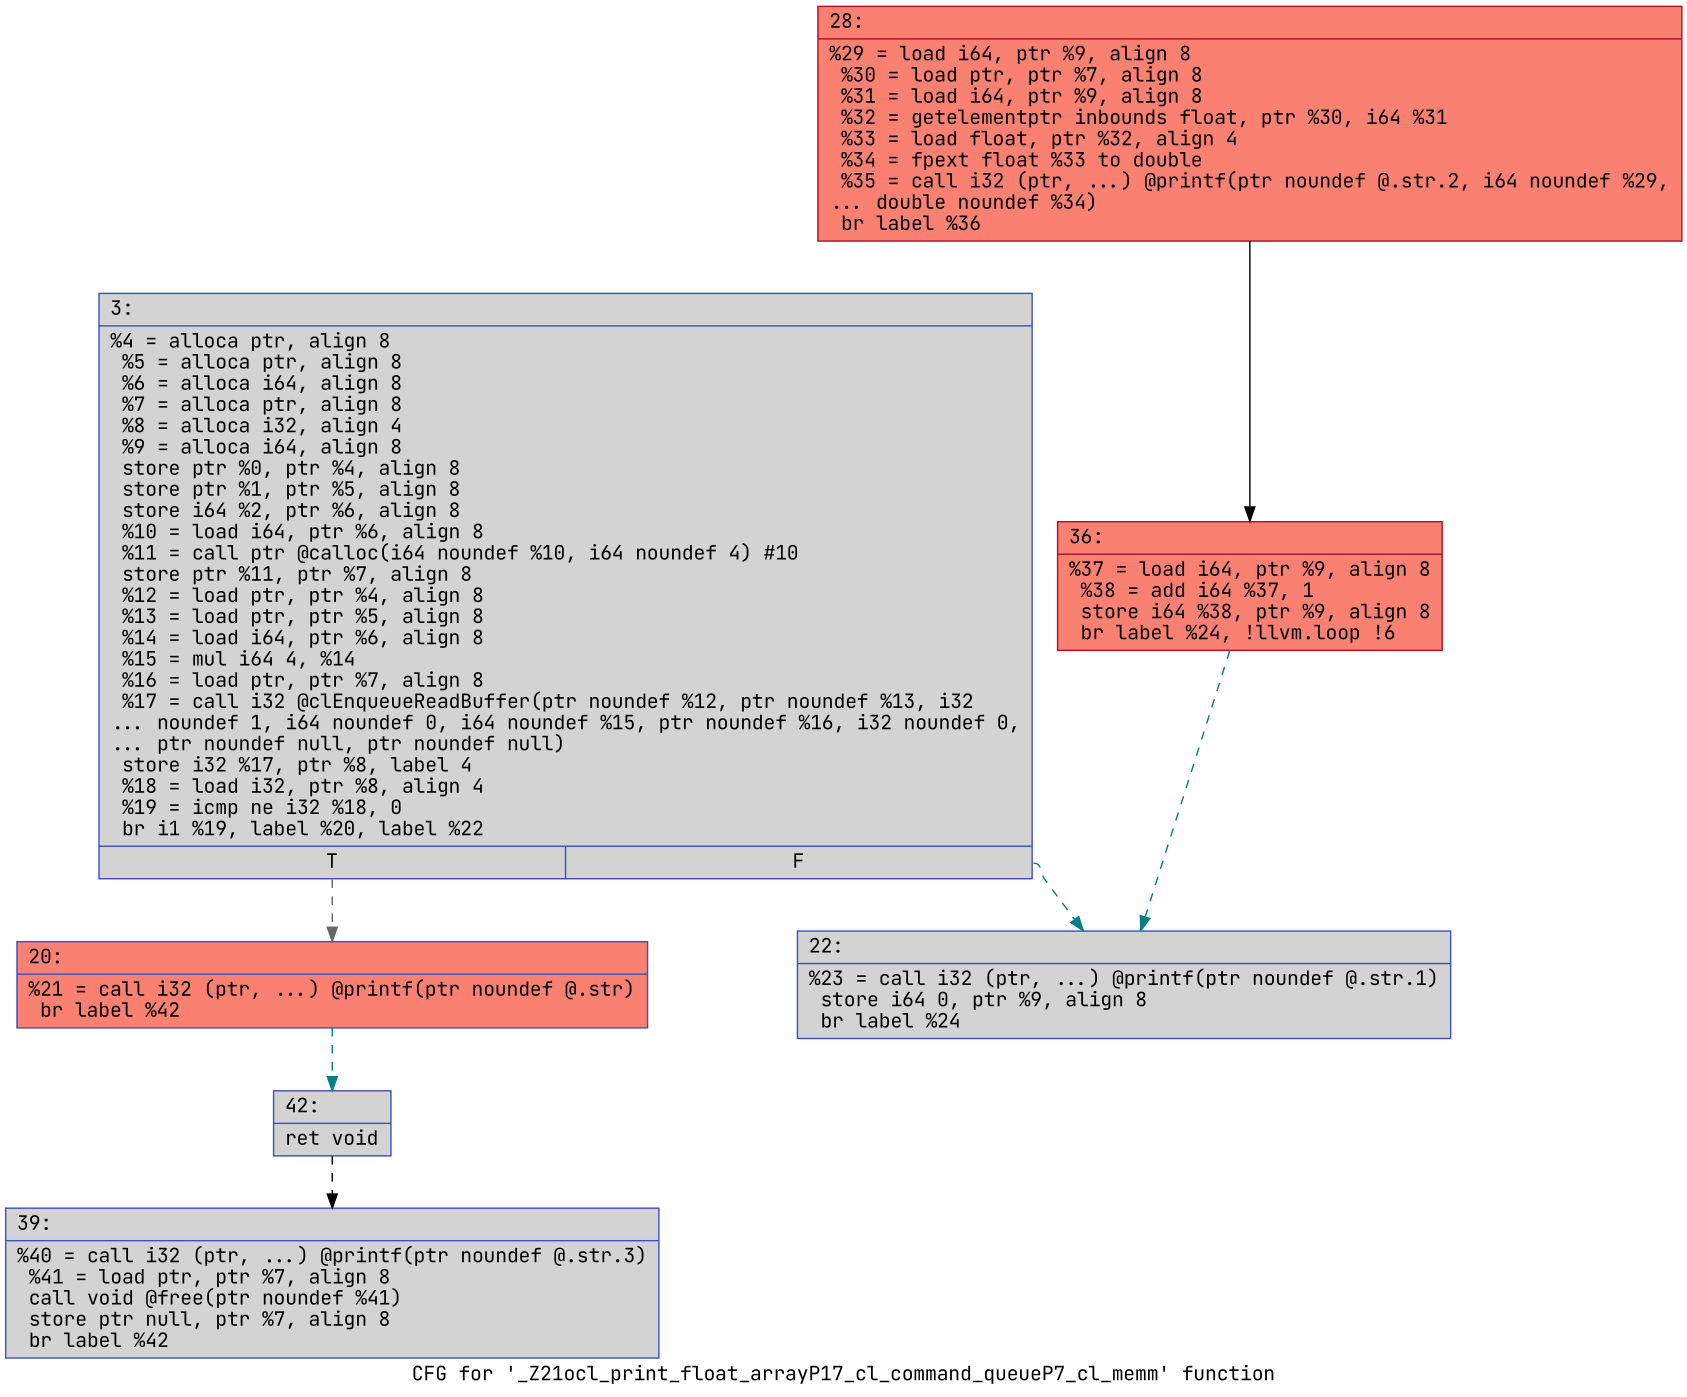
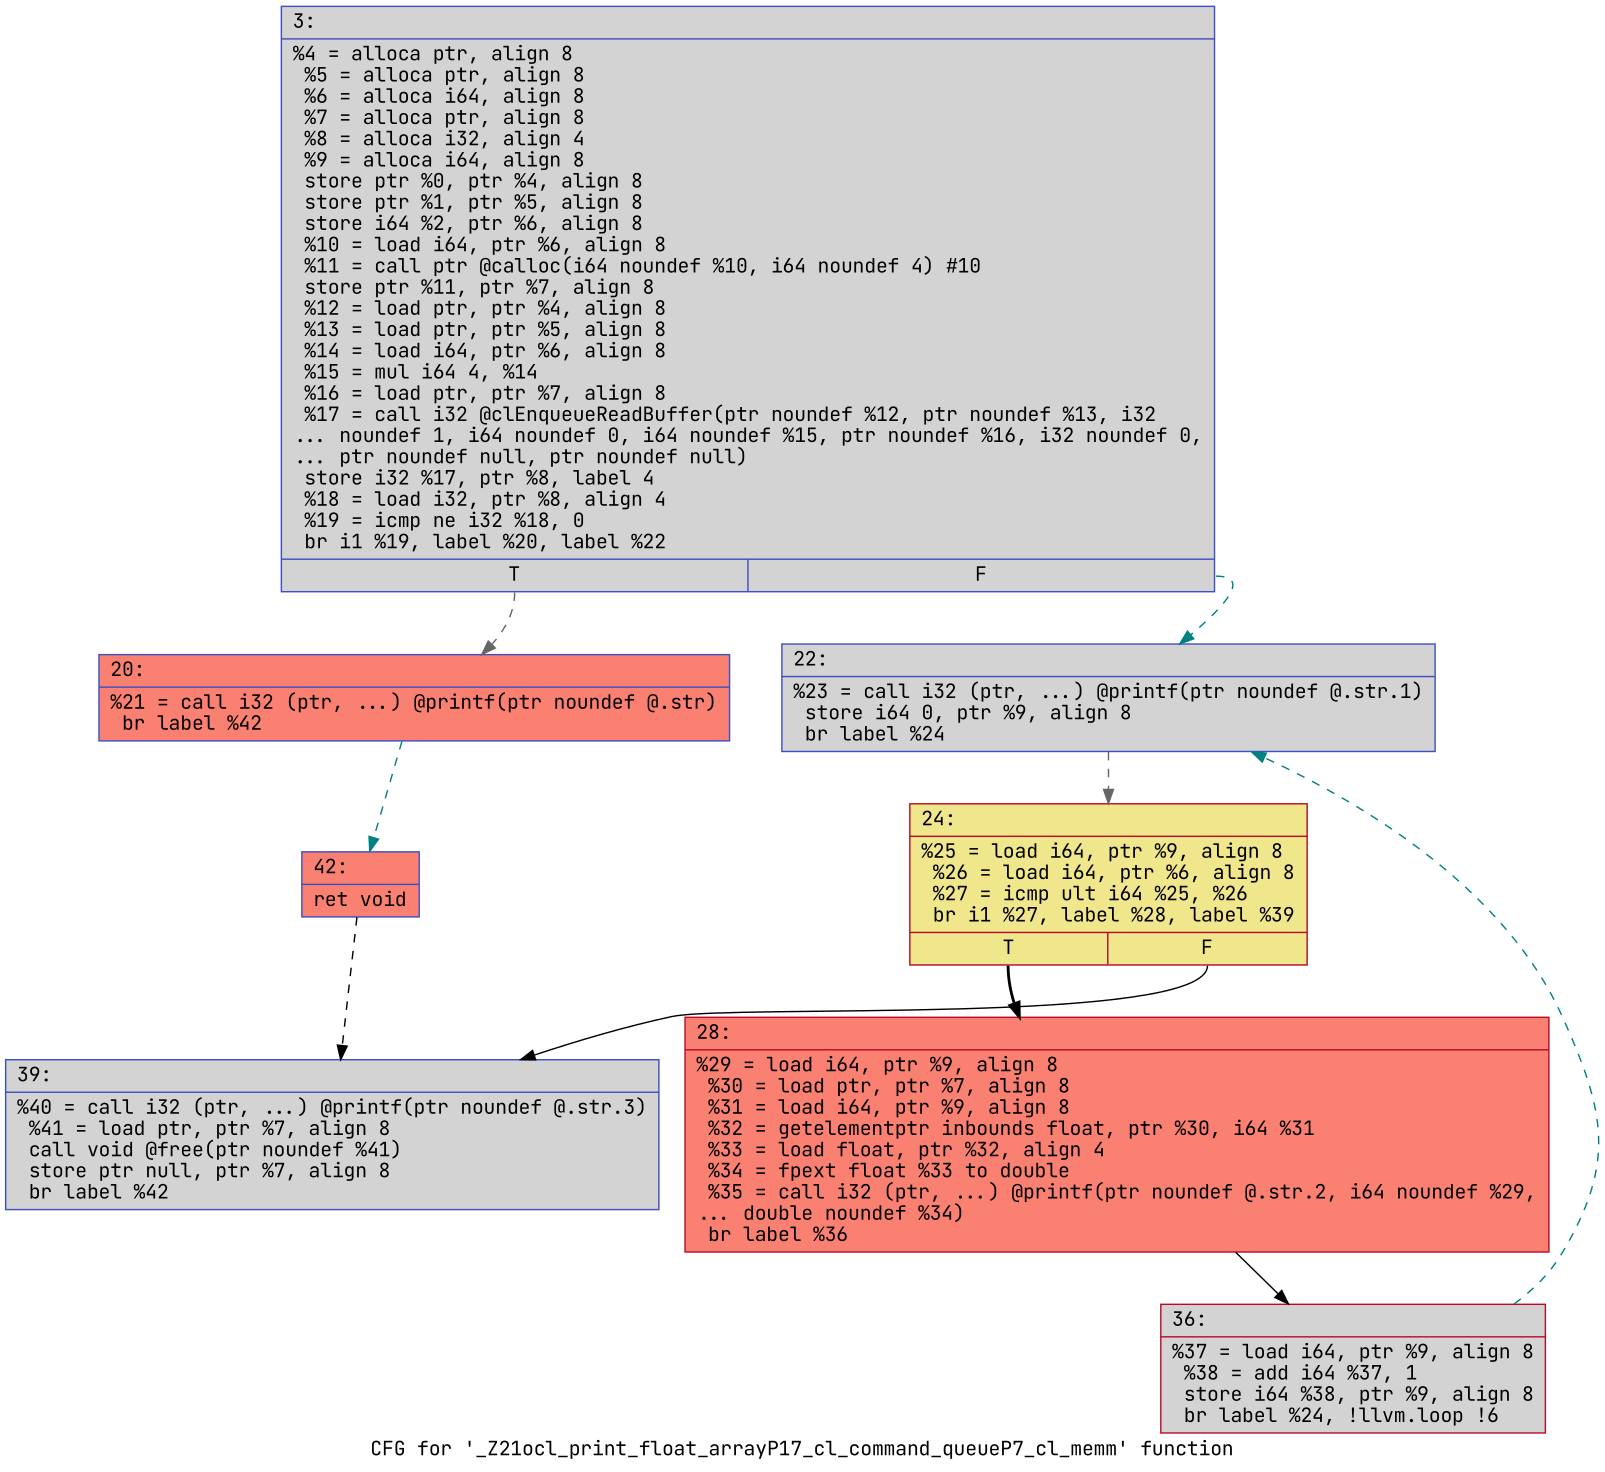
node "36:": fillcolor salmon -> lightgrey
node "24:": added
node "42:": fillcolor lightgrey -> salmon
